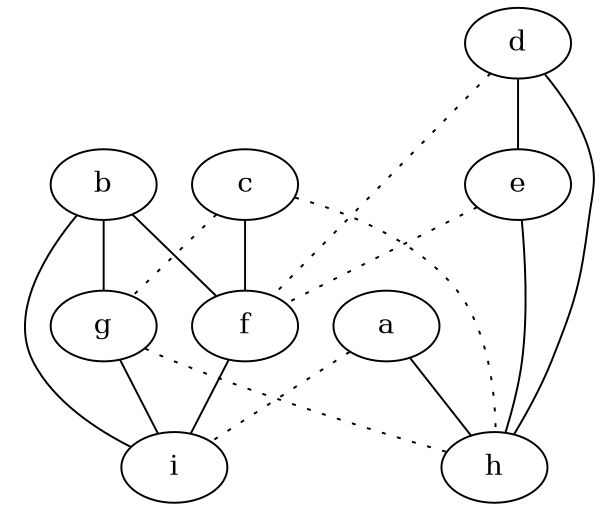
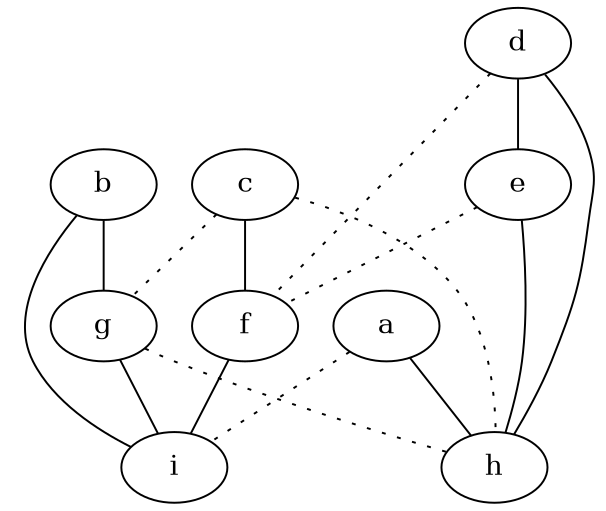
edge "b" -- "f": removed
